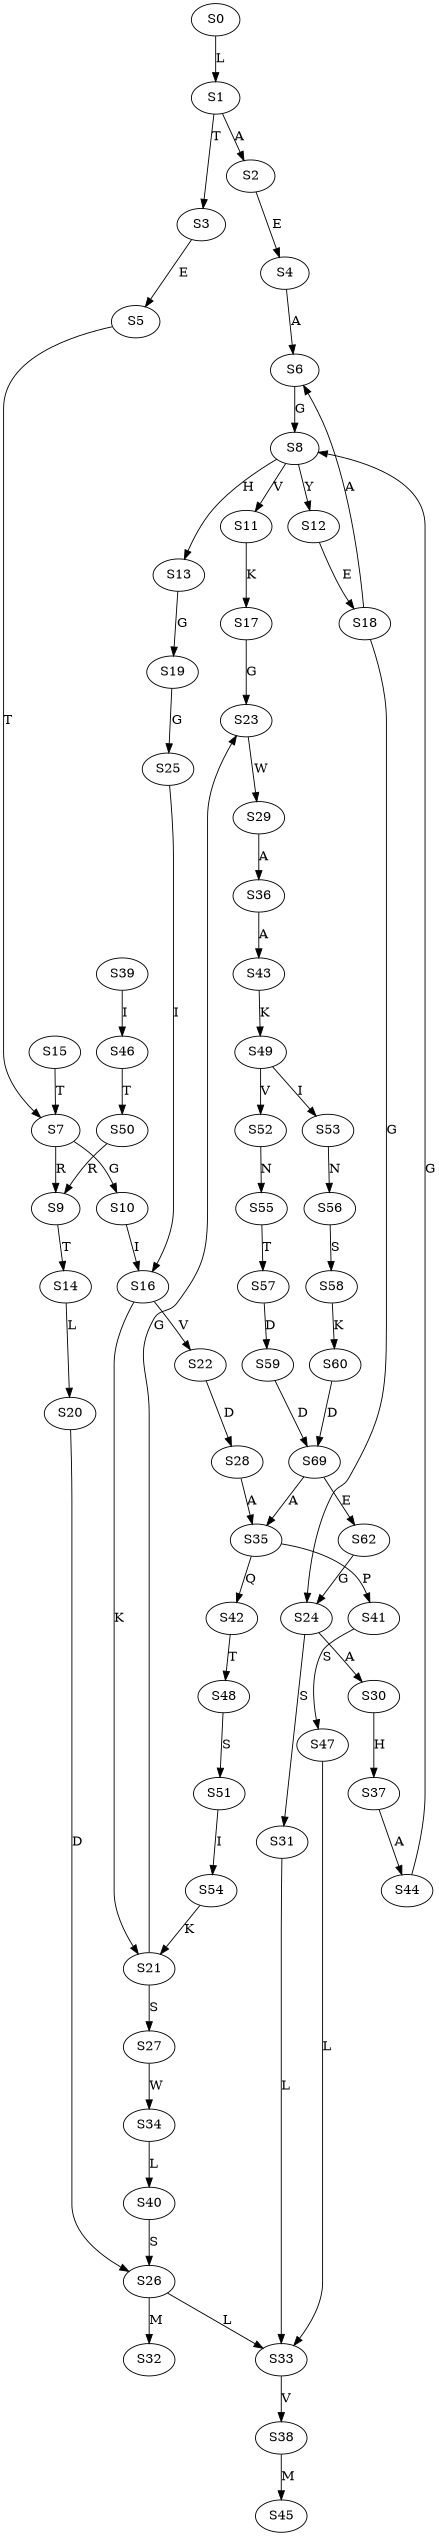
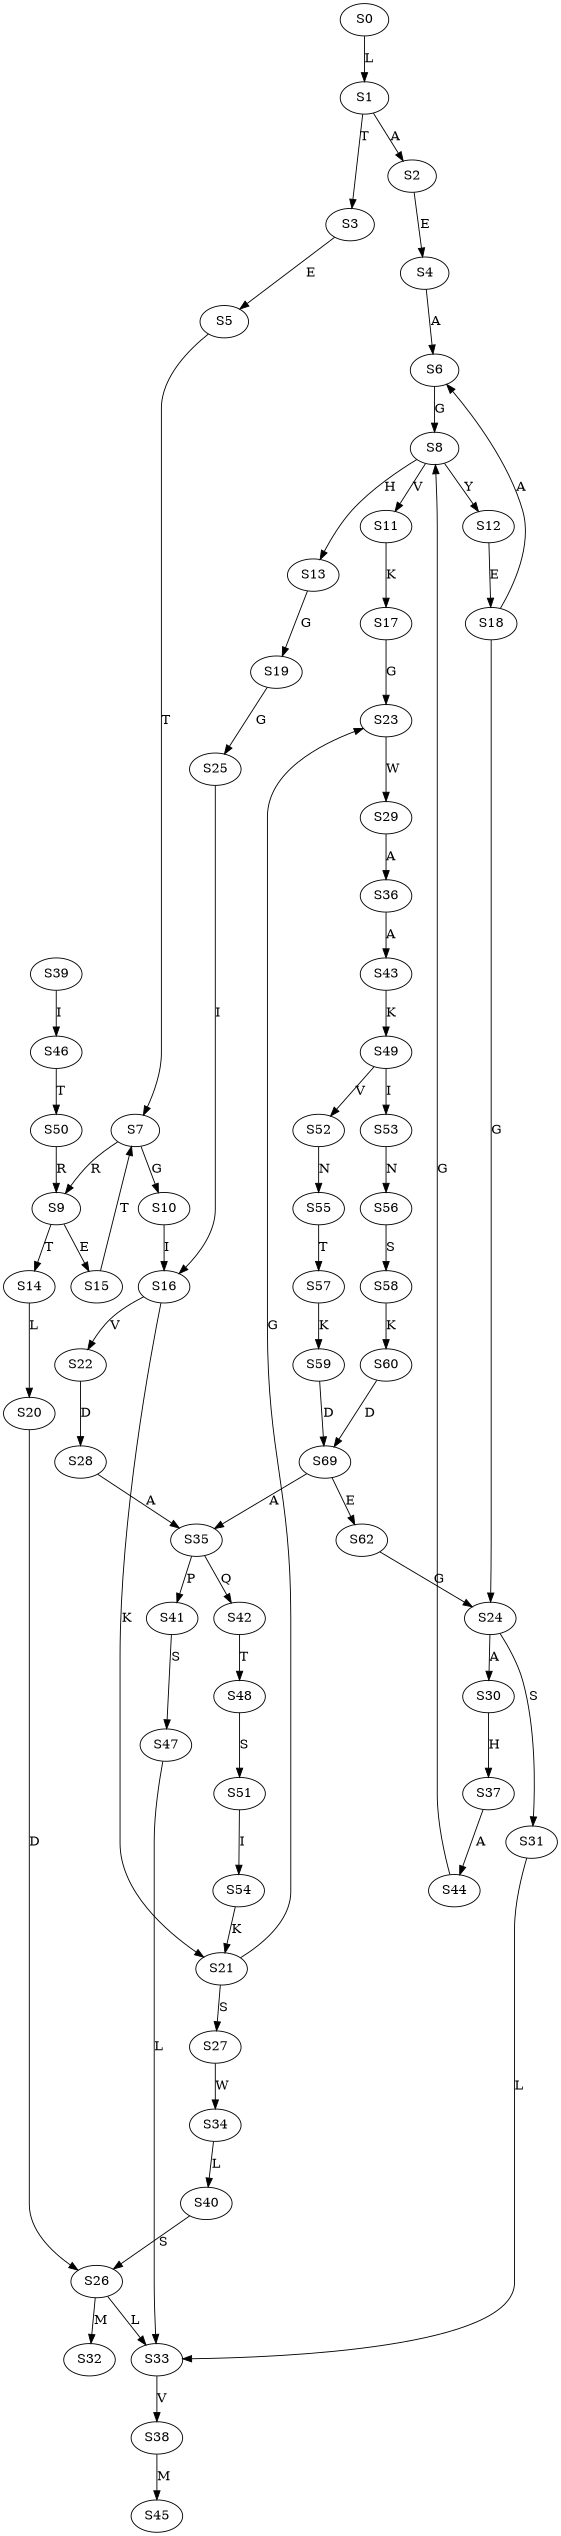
edge "S9" -> "S15": added, label "E"
edge "S57" -> "S59": label "D" -> "K"
